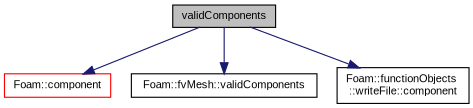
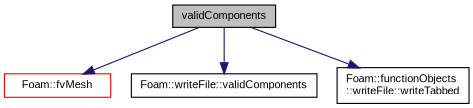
node "Foam::component": label "Foam::component" -> "Foam::fvMesh"
node "Foam::fvMesh::validComponents": label "Foam::fvMesh::validComponents" -> "Foam::writeFile::validComponents"
node "Foam::functionObjects ::writeFile::component": label "Foam::functionObjects ::writeFile::component" -> "Foam::functionObjects ::writeFile::writeTabbed"
